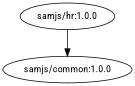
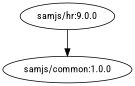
node "samjs/hr:1.0.0": label "samjs/hr:1.0.0" -> "samjs/hr:9.0.0"
